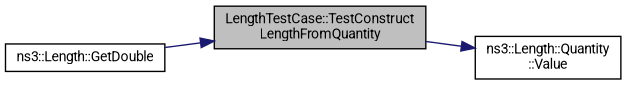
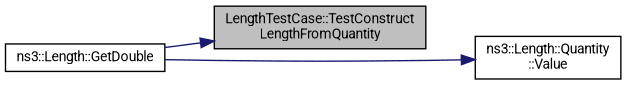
edge "LengthTestCase::TestConstruct LengthFromQuantity" -> "ns3::Length::Quantity ::Value": now "ns3::Length::GetDouble" -> "ns3::Length::Quantity ::Value"
